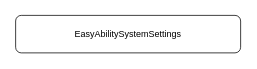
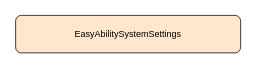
node "EasyAbilitySystemSettings": fillcolor #ffffff -> #ffe6cc
